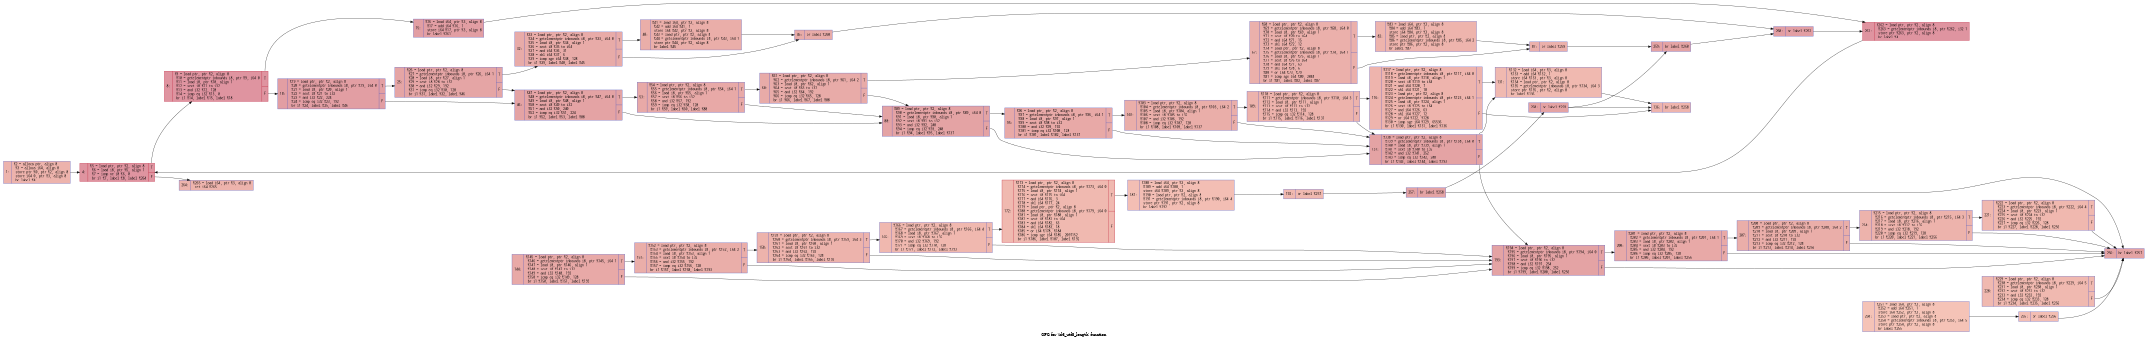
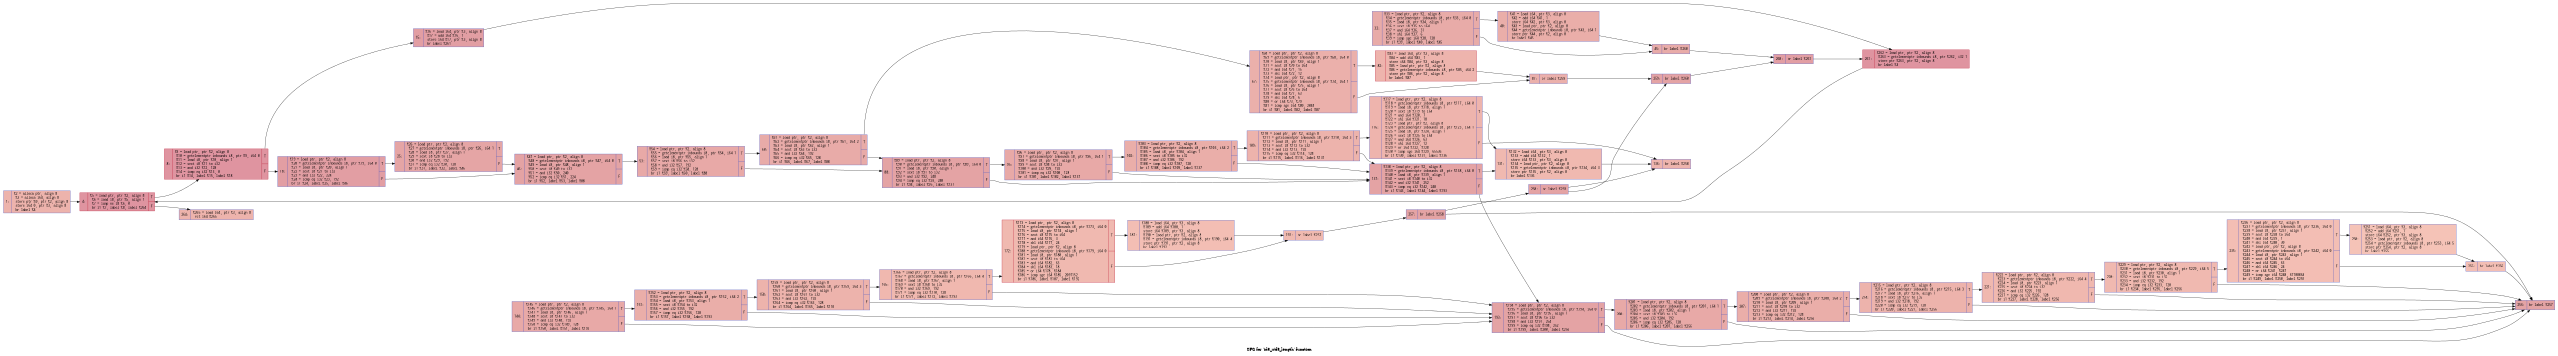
node "82:": color #3d50c3ff -> #b70d28ff
edge "25:" -> "32:": removed
edge "46:" -> "88:": removed
node "235:": added
edge "172:" -> "192:": added
edge "221:" -> "228:": added
